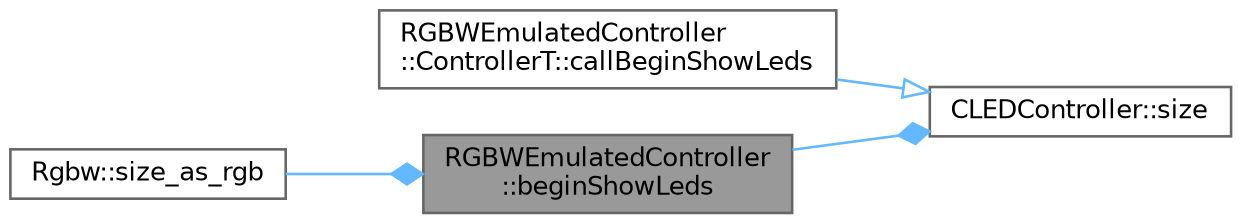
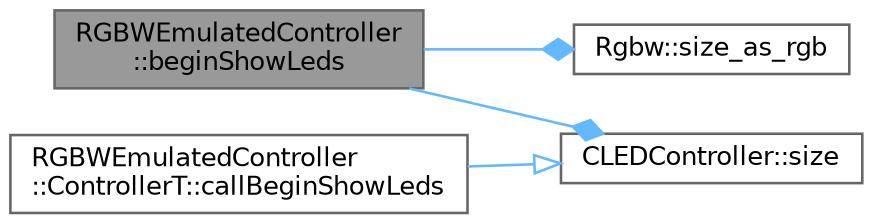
edge "Rgbw::size_as_rgb" -> "RGBWEmulatedController ::beginShowLeds": reversed
